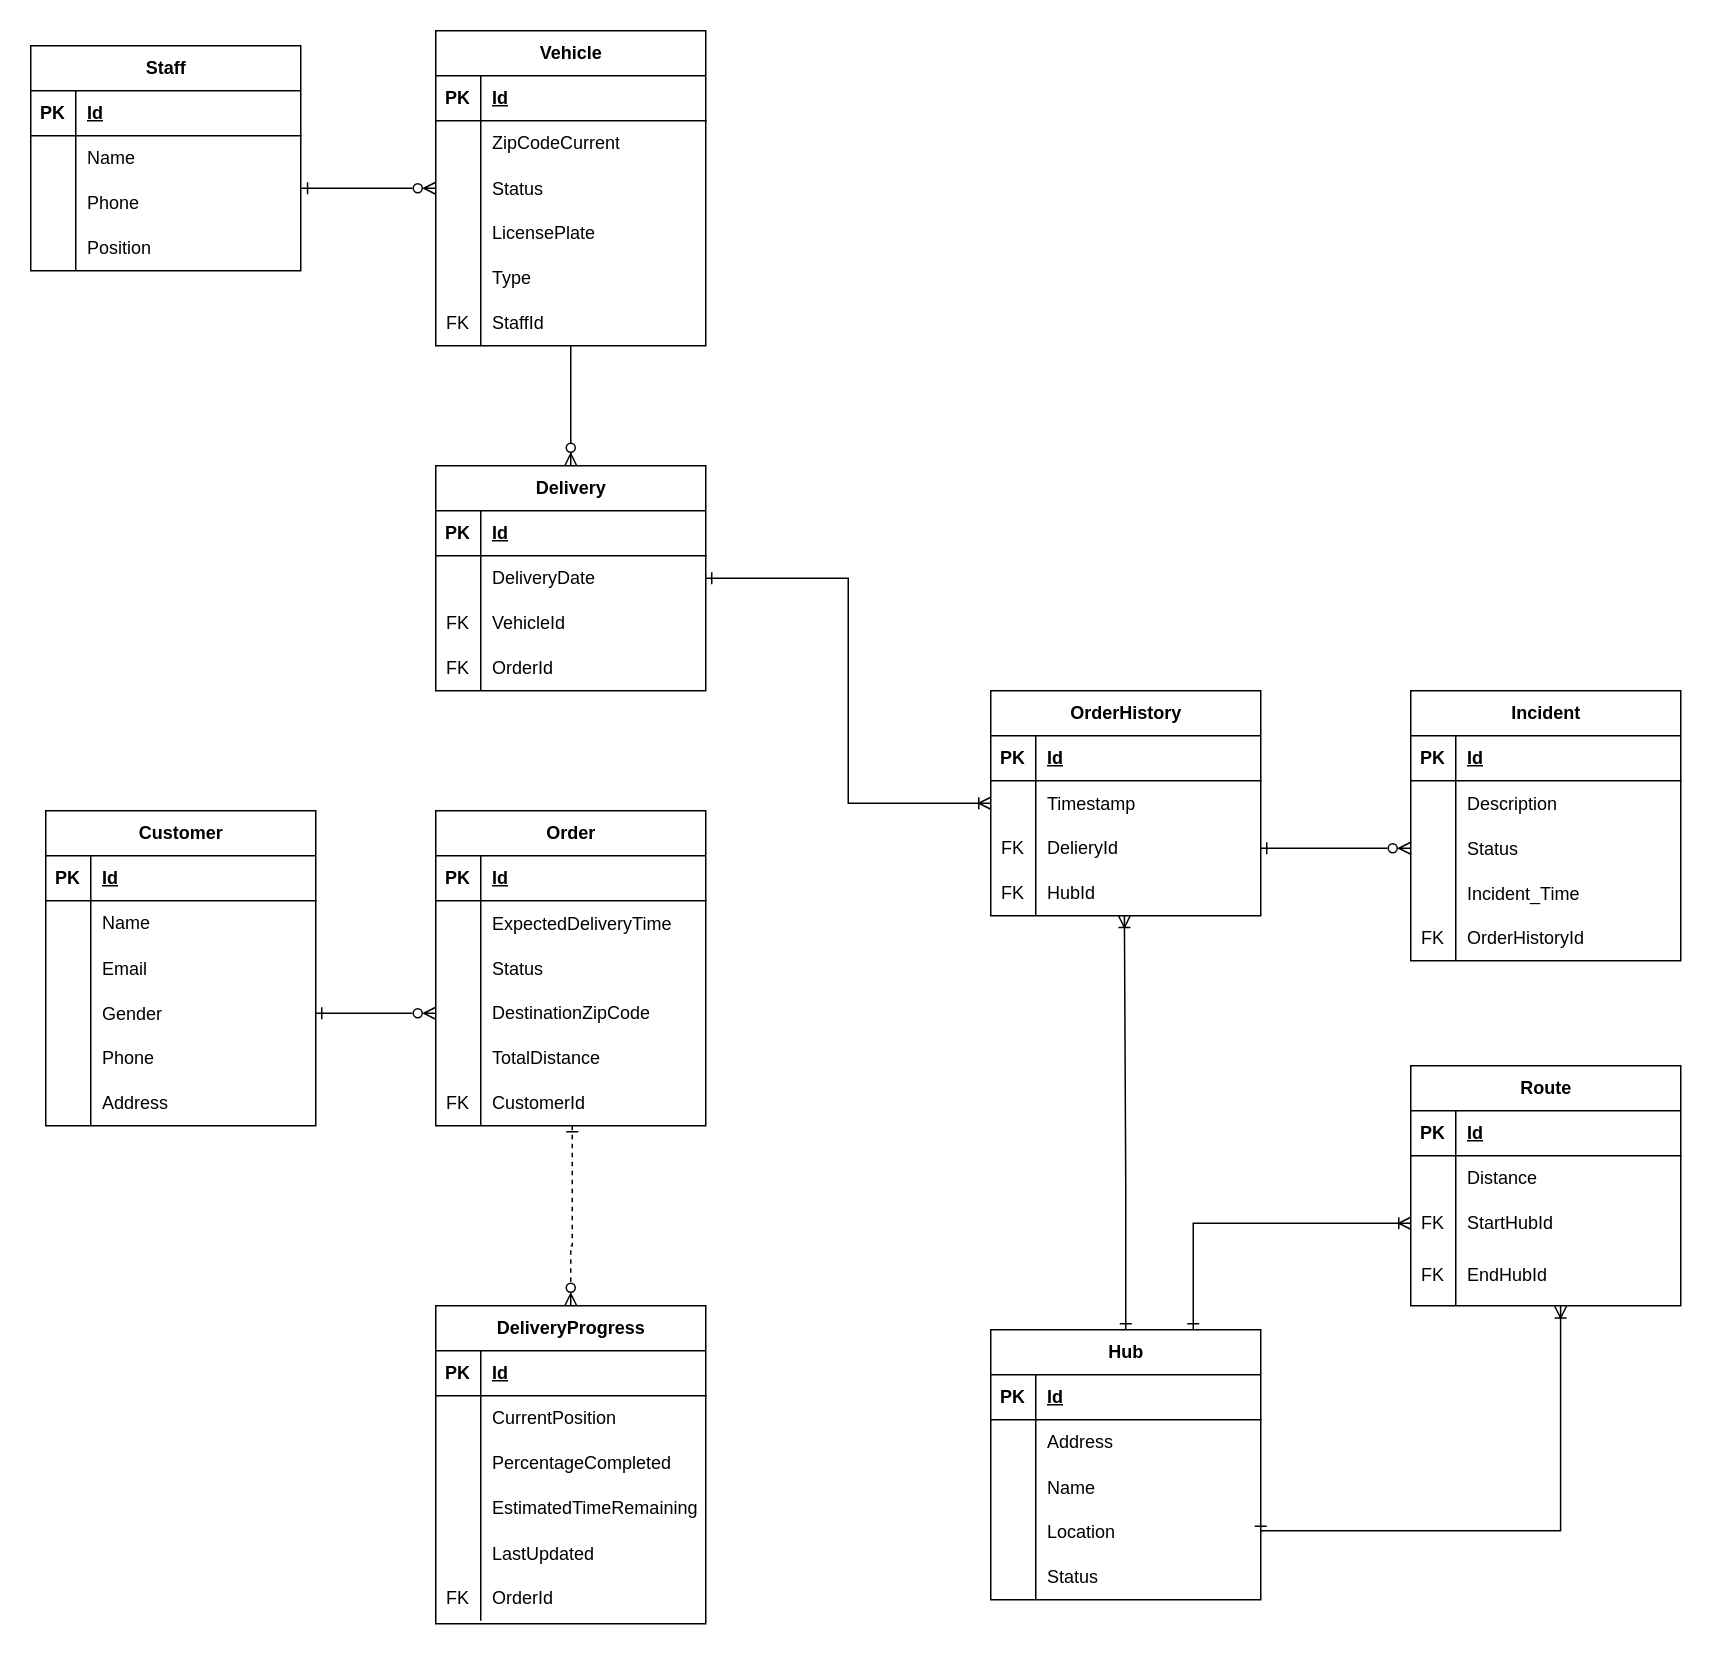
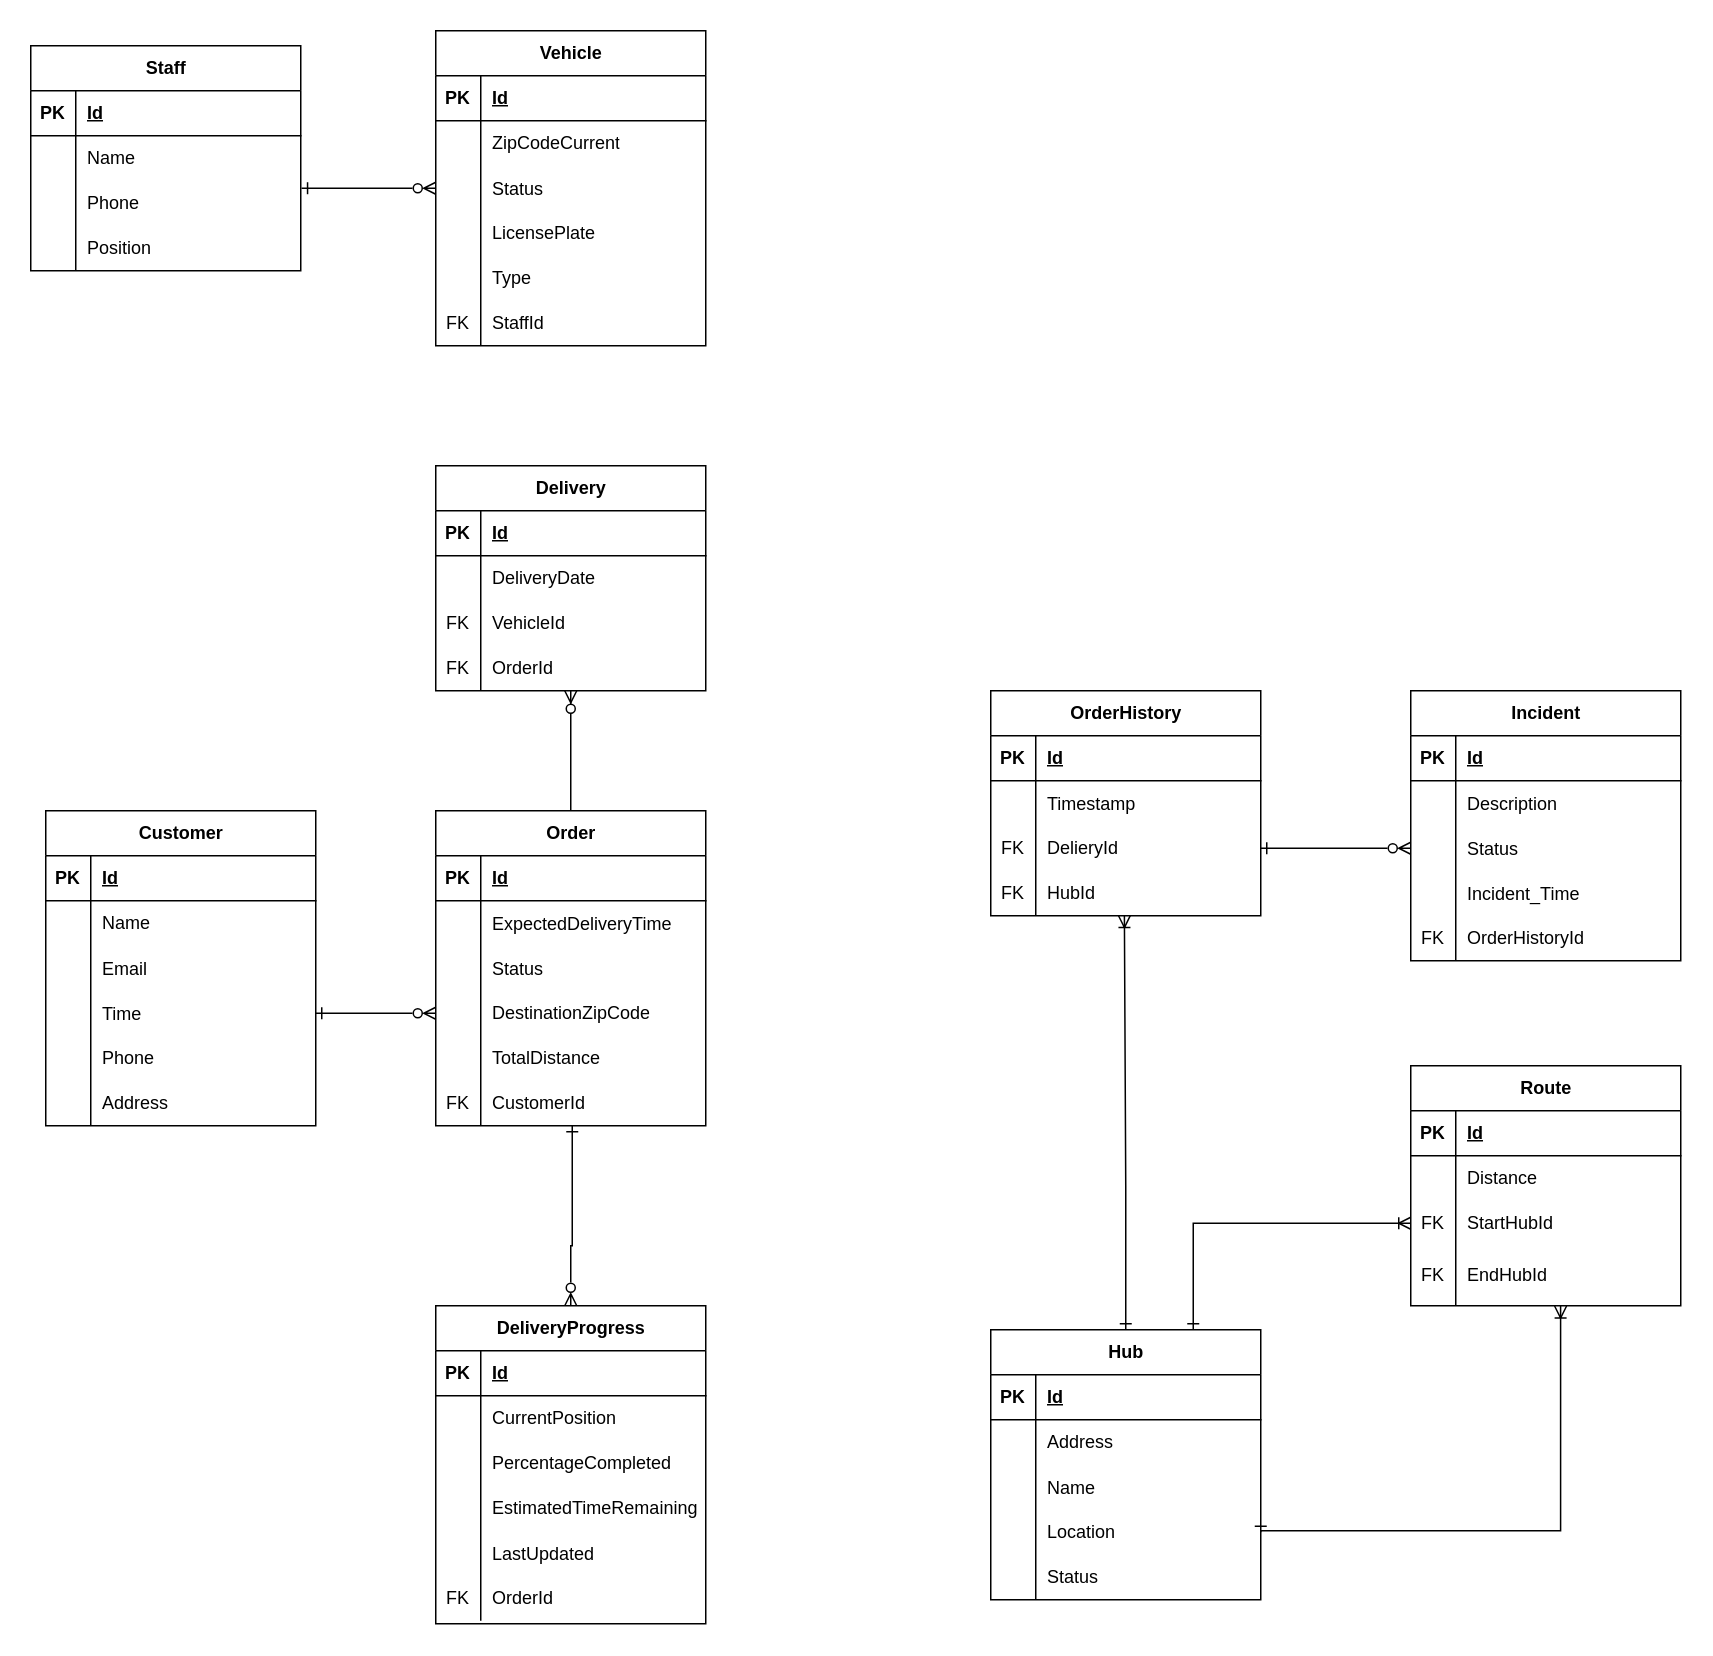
edge "Vehicle" -> "Delivery": removed
edge "Delivery" -- "OrderHistory": removed
edge "Order" -> "Delivery": added
node "Gender": label "Gender" -> "Time"
edge "Order" -- "DeliveryProgress": style dashed -> solid
